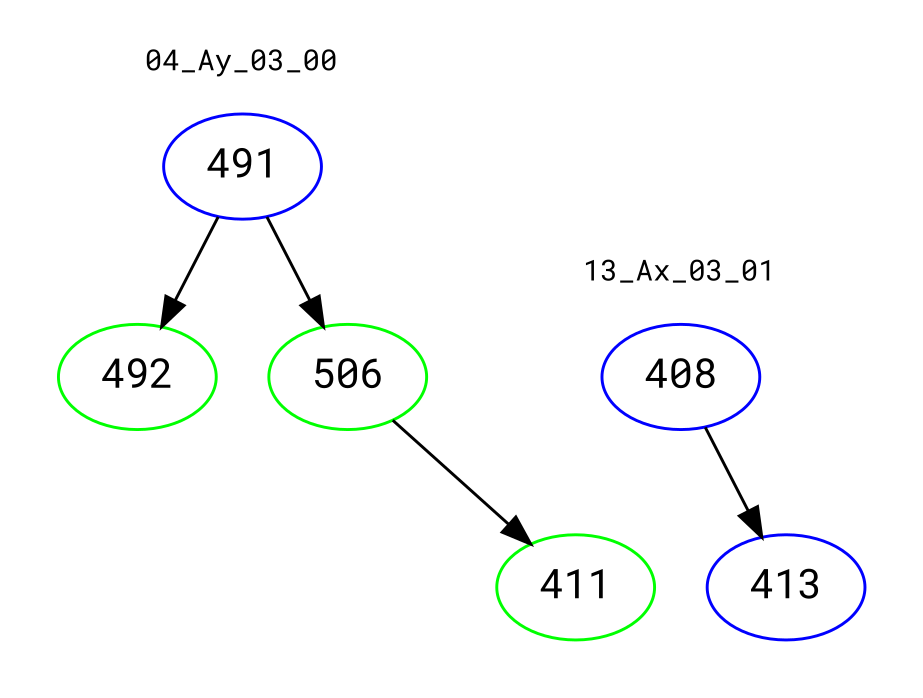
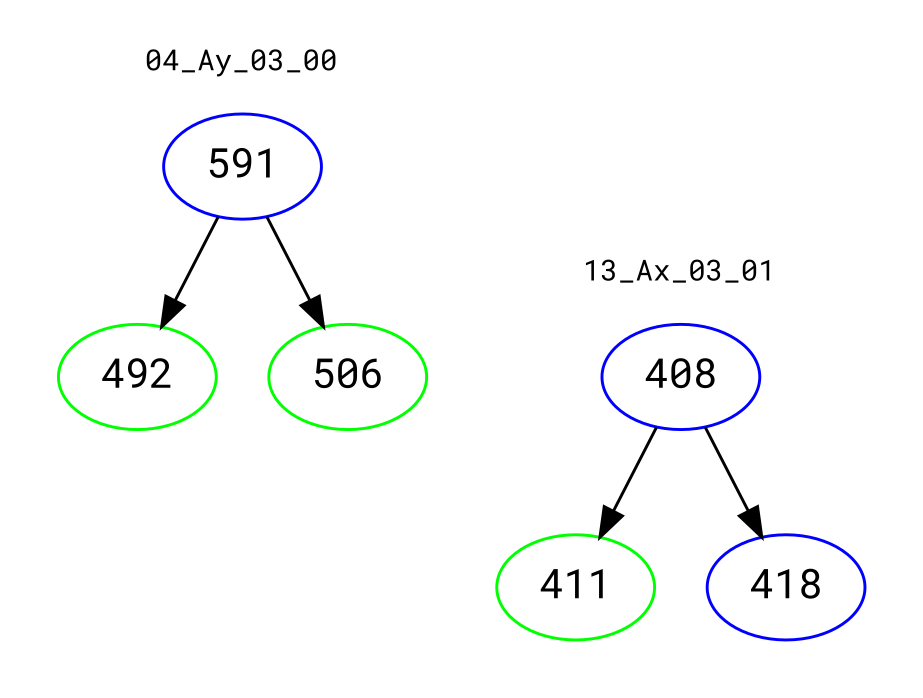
node "491": label "491" -> "591"
edge "506" -> "411": now "408" -> "411"
node "413": label "413" -> "418"
